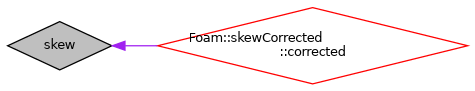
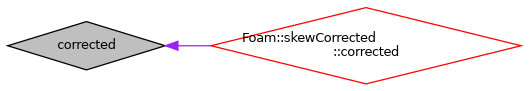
node "skew": label "skew" -> "corrected"
